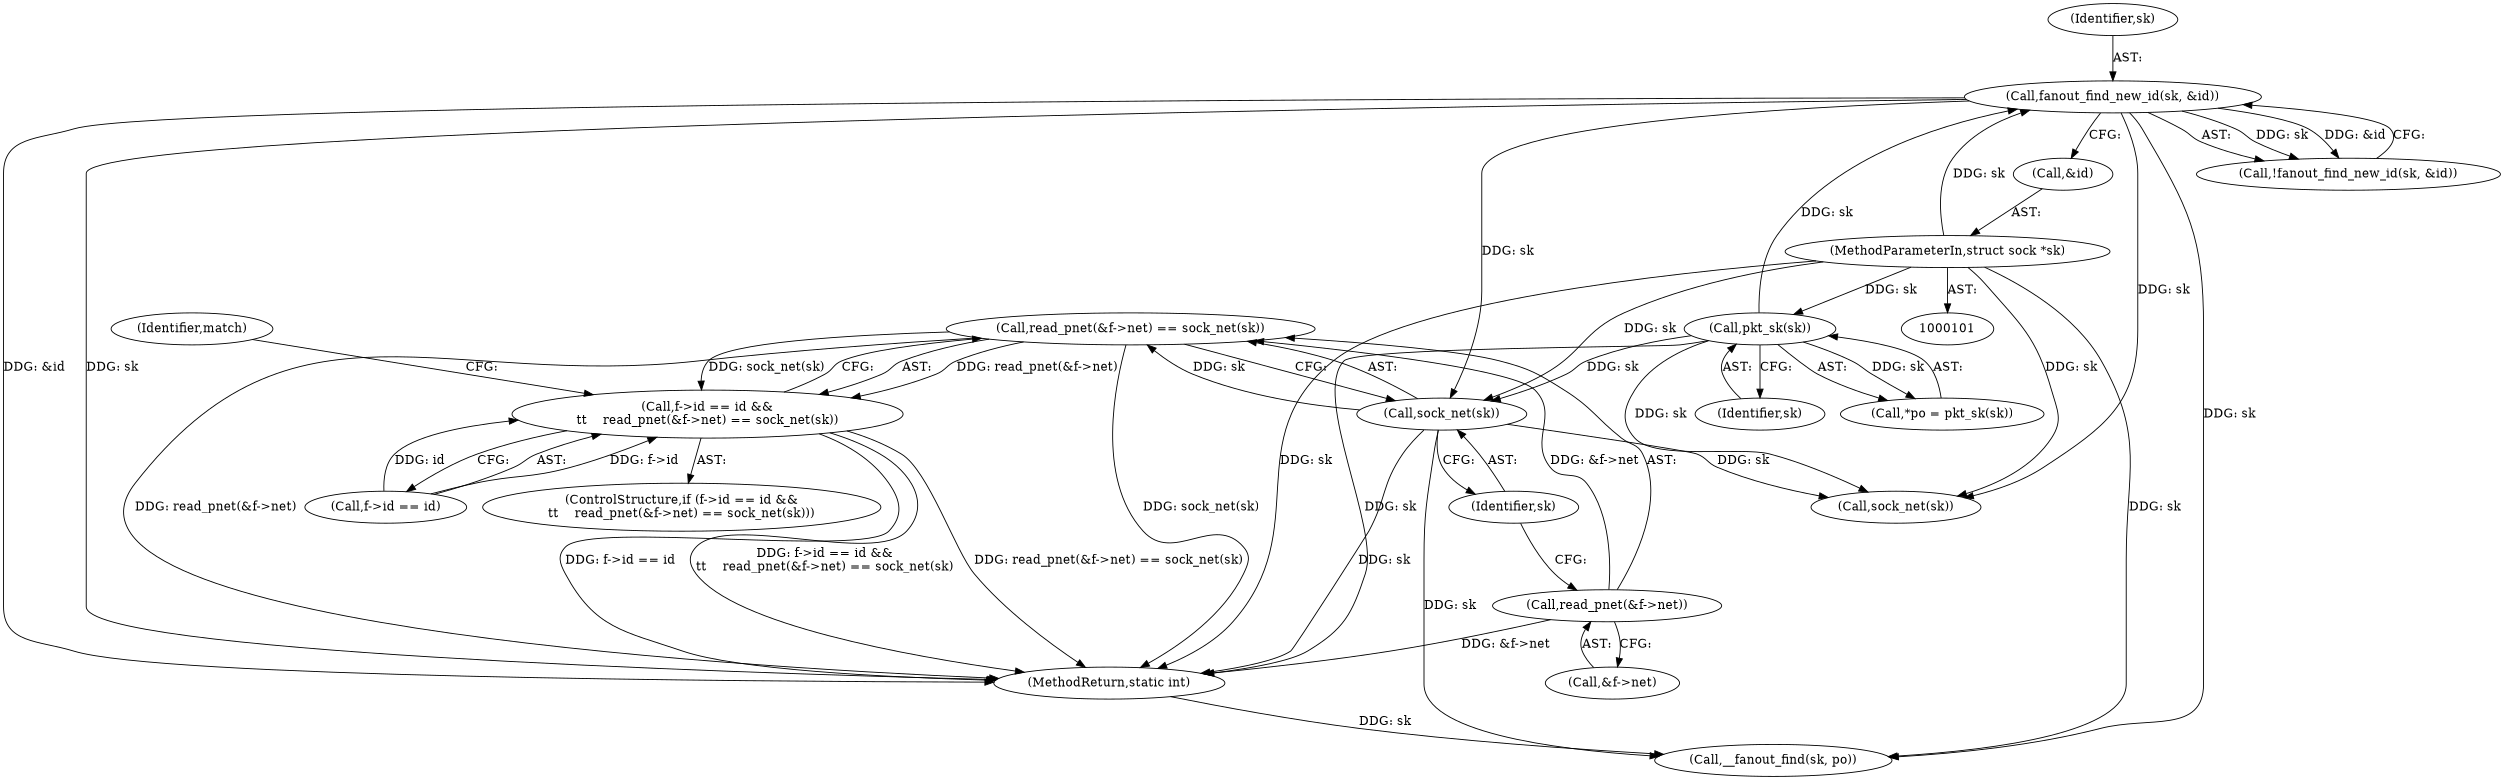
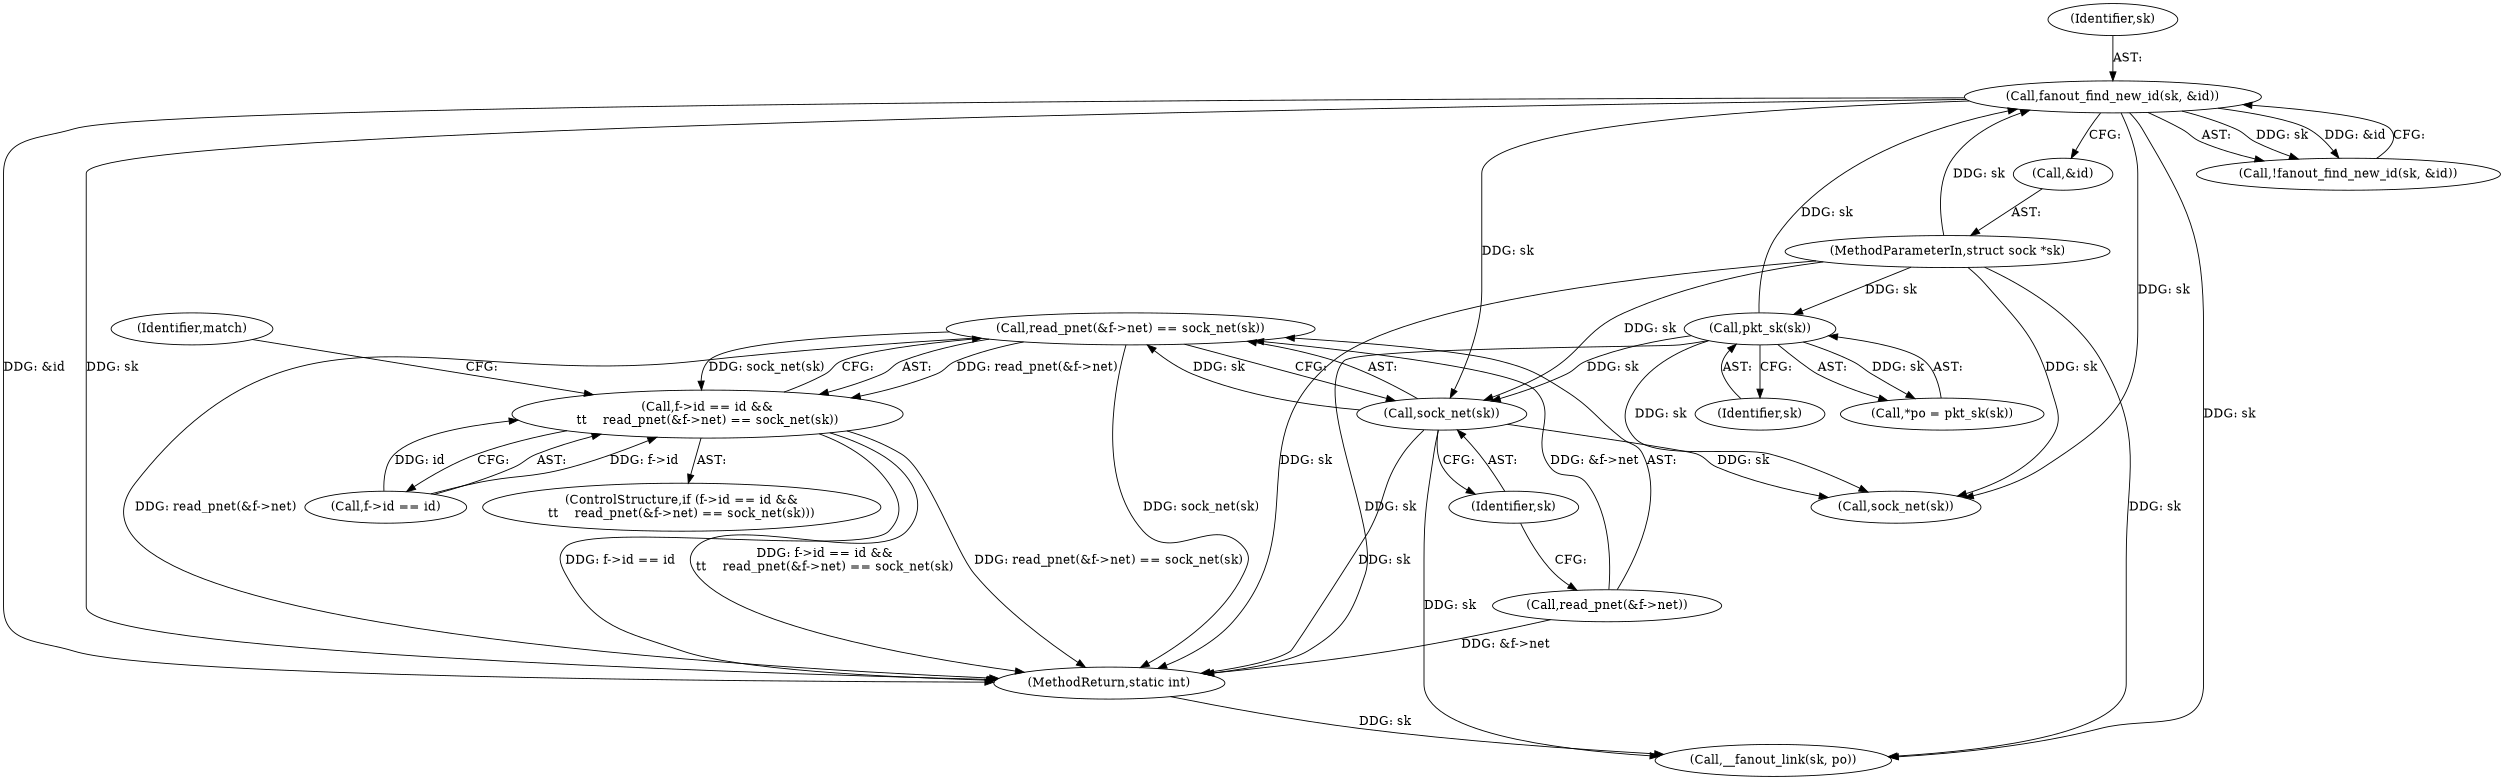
node "1000101": removed
node "(Call,&f->net)": removed
node "(Call,__fanout_find(sk, po))": label "(Call,__fanout_find(sk, po))" -> "(Call,__fanout_link(sk, po))"
